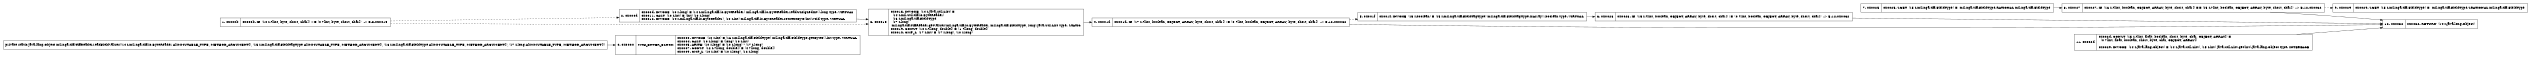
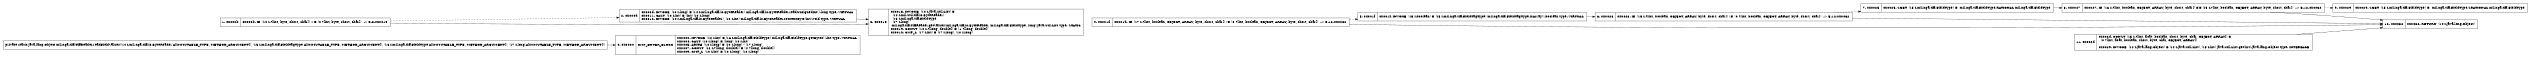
edge "6: 0x0023" -> "7: 0x0025": added
edge "3: 0x0015" -> "4: 0x001d": removed
edge "1: 0x000b" -> "3: 0x0015": style dashed -> solid
node "0: 0x0000": text "MTH_ENTER_BLOCK" -> "CMP_ENTER_BLOCK"
